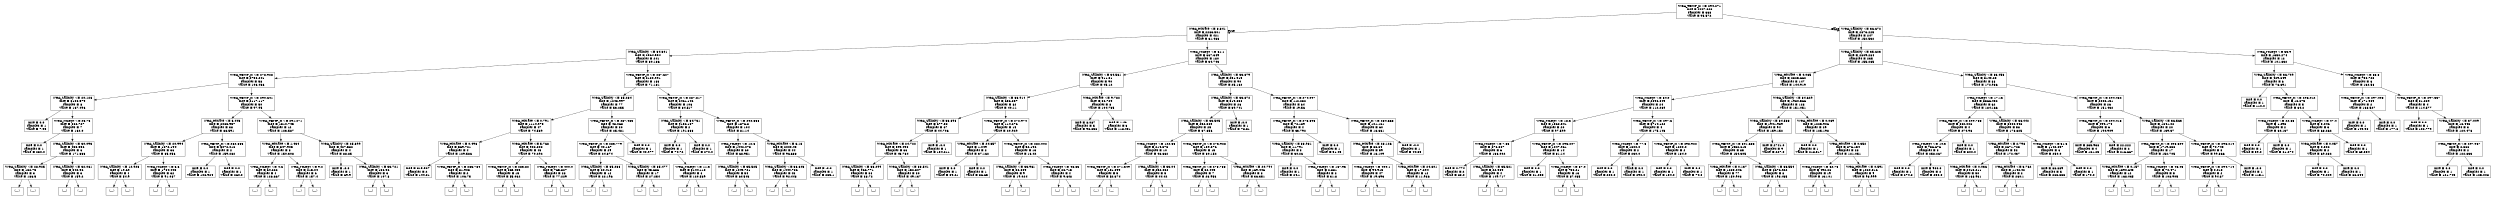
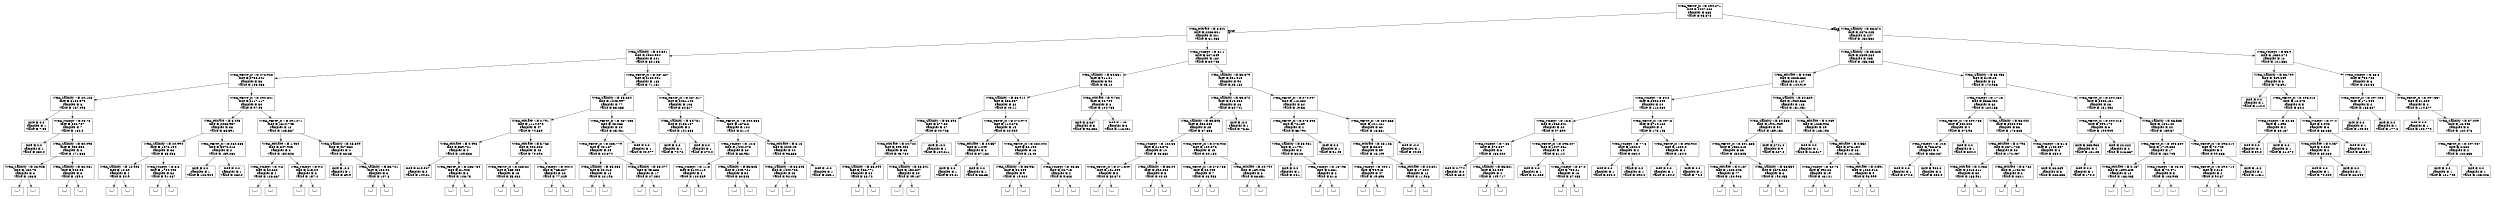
edge "mse = 0.0 samples = 1 value = 74.72" -> "WOA_MLDpt <= 11.3 mse = 3144.113 samples = 6 value = 120.589": now "WOA_MLDpt <= 12.6 mse = 1442.073 samples = 60 value = 68.951" -> "WOA_MLDpt <= 11.3 mse = 3144.113 samples = 6 value = 120.589"
edge "WOA_Nitrate <= 0.057 mse = 0.302 samples = 2 value = 69.232" -> "mse = 0.0 samples = 1 value = 70.009": reversed
edge "WOA_MLDpt <= 51.5 mse = 1142.857 samples = 6 value = 250.0" -> "mse = 0.0 samples = 1 value = 170.0": now "mse = 335.938 samples = 4 value = 181.25" -> "mse = 0.0 samples = 1 value = 170.0"
